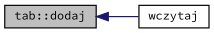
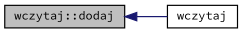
node "tab::dodaj": label "tab::dodaj" -> "wczytaj::dodaj"
